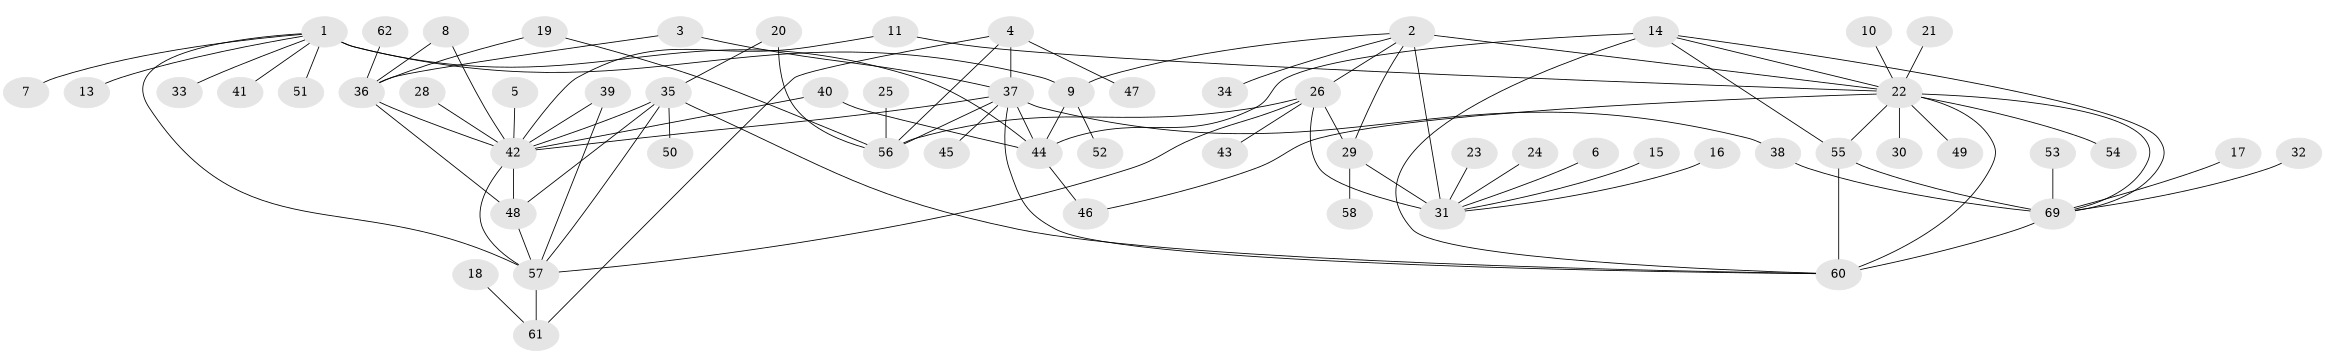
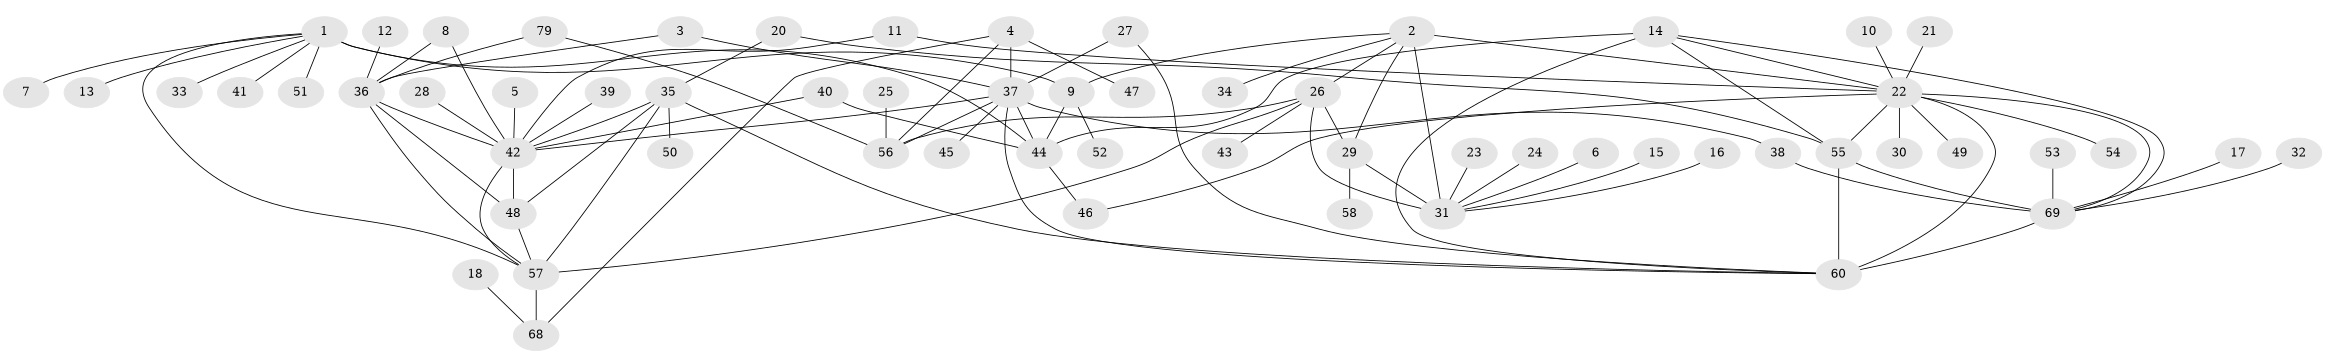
node "62": label "62" -> "12"
node "19": label "19" -> "79"
node "27": added
edge "20" -- "56": now "20" -- "55"
edge "39" -- "57": now "36" -- "57"
node "61": label "61" -> "68"
